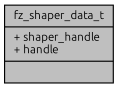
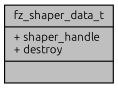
node "fz_shaper_data_t": text "+ handle" -> "+ destroy"
